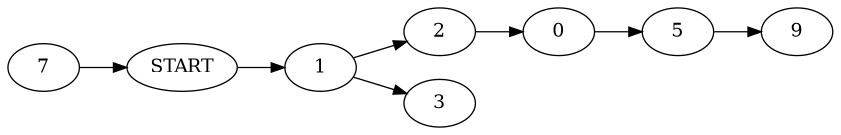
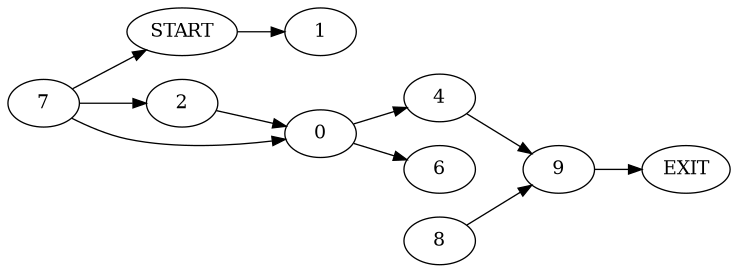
node "5": label "5" -> "4"
edge "1" -> "2": now "7" -> "2"
node "3": removed
edge "7" -> "0": added
node "6": added
node "EXIT": added
node "8": added
